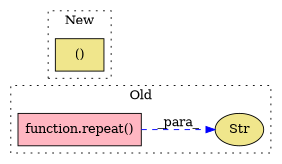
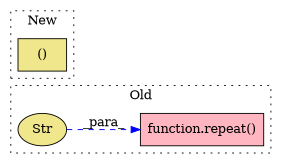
edge "function.repeat()" -> "Str": reversed
